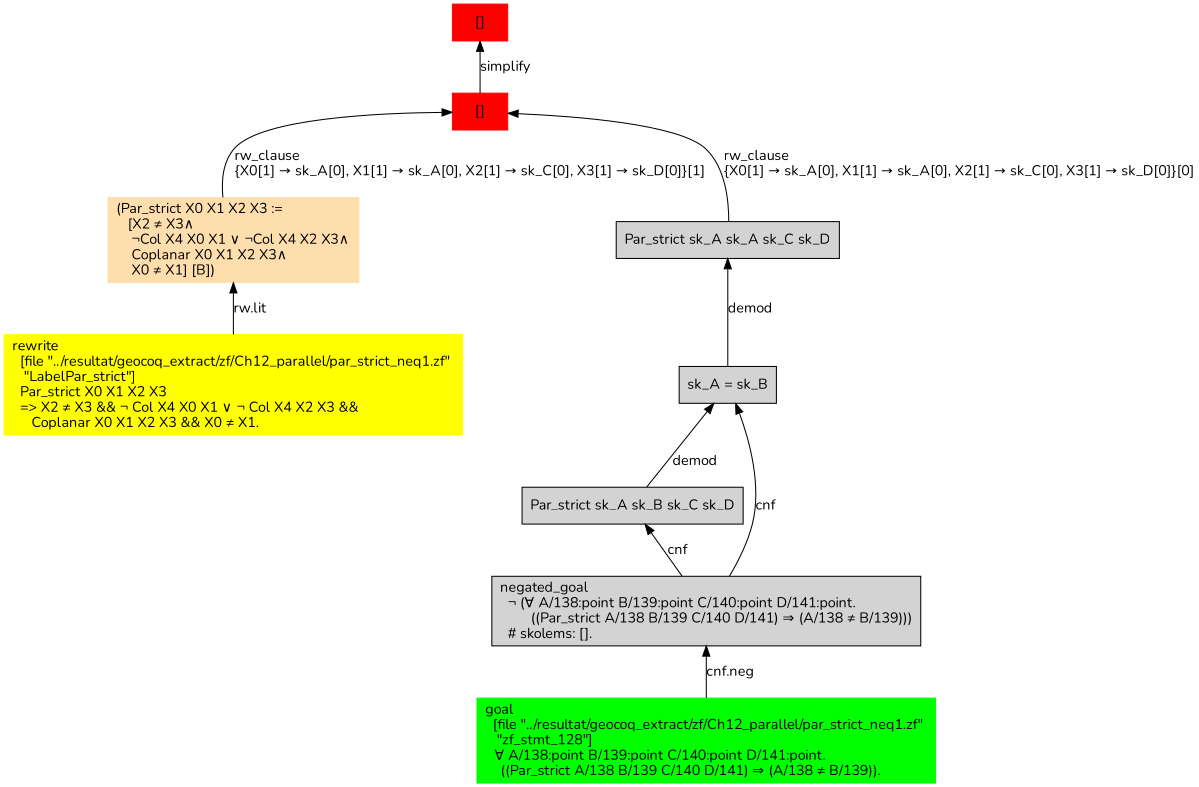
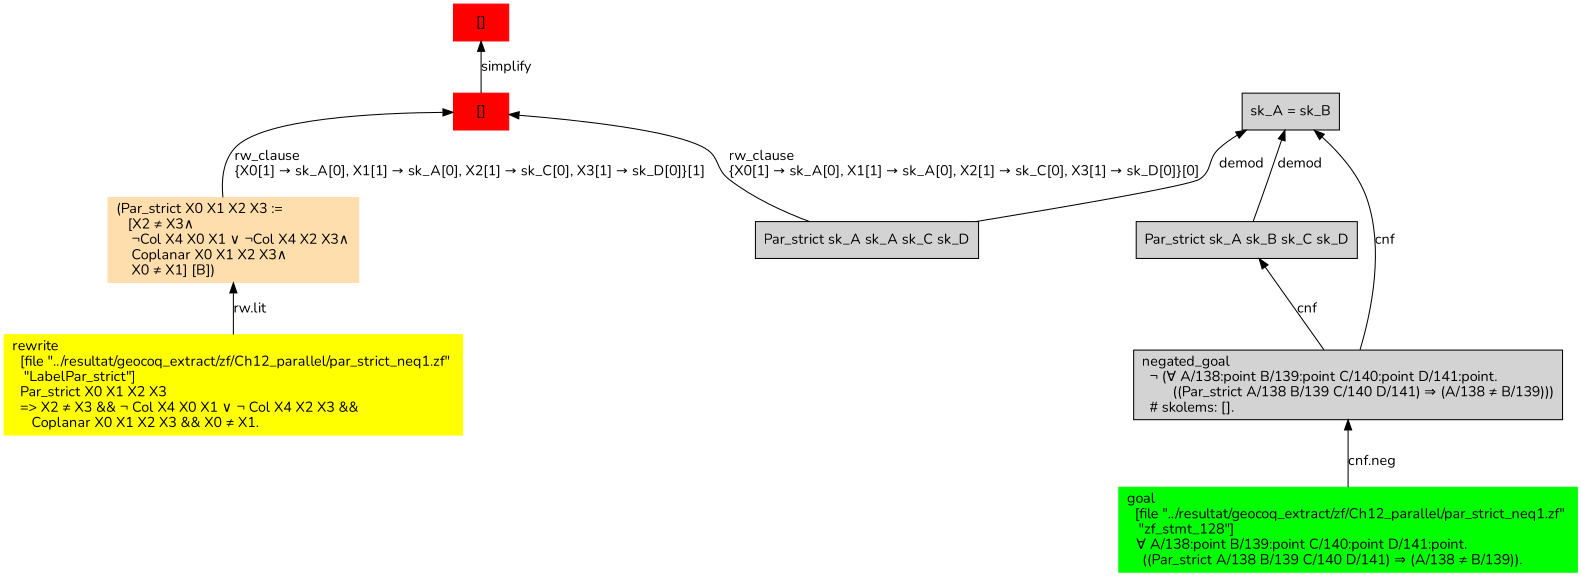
edge "sk_A = sk_B" -> "Par_strict sk_A sk_A sk_C sk_D": reversed
